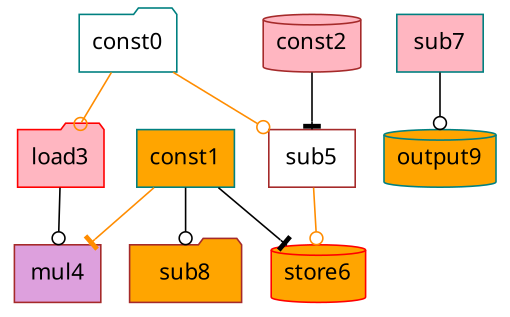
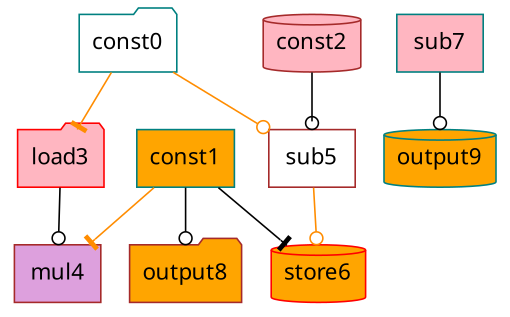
edge "const0" -> "load3": arrowhead odot -> tee
edge "const2" -> "sub5": arrowhead tee -> odot
node "sub8": label "sub8" -> "output8"
